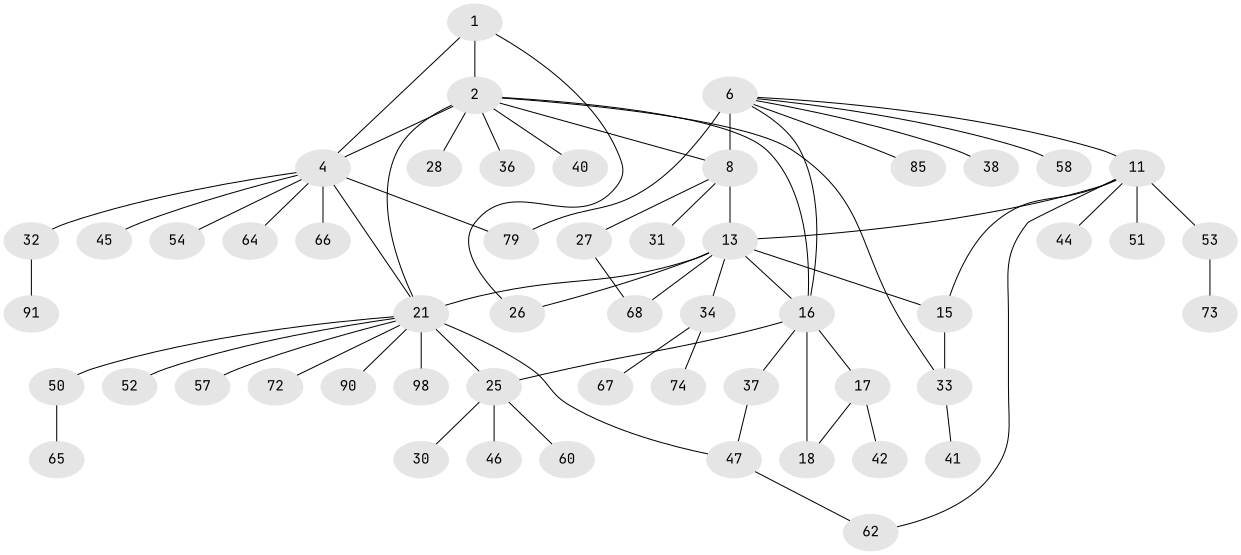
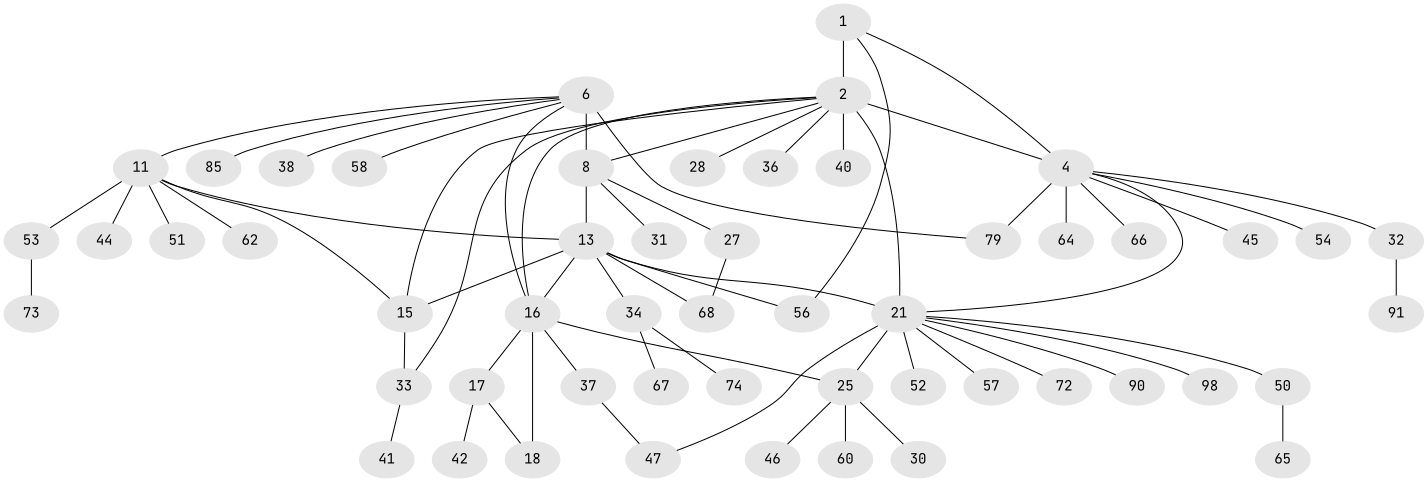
edge "2" -- "15": added
node "26": label "26" -> "56"
edge "47" -- "62": removed
